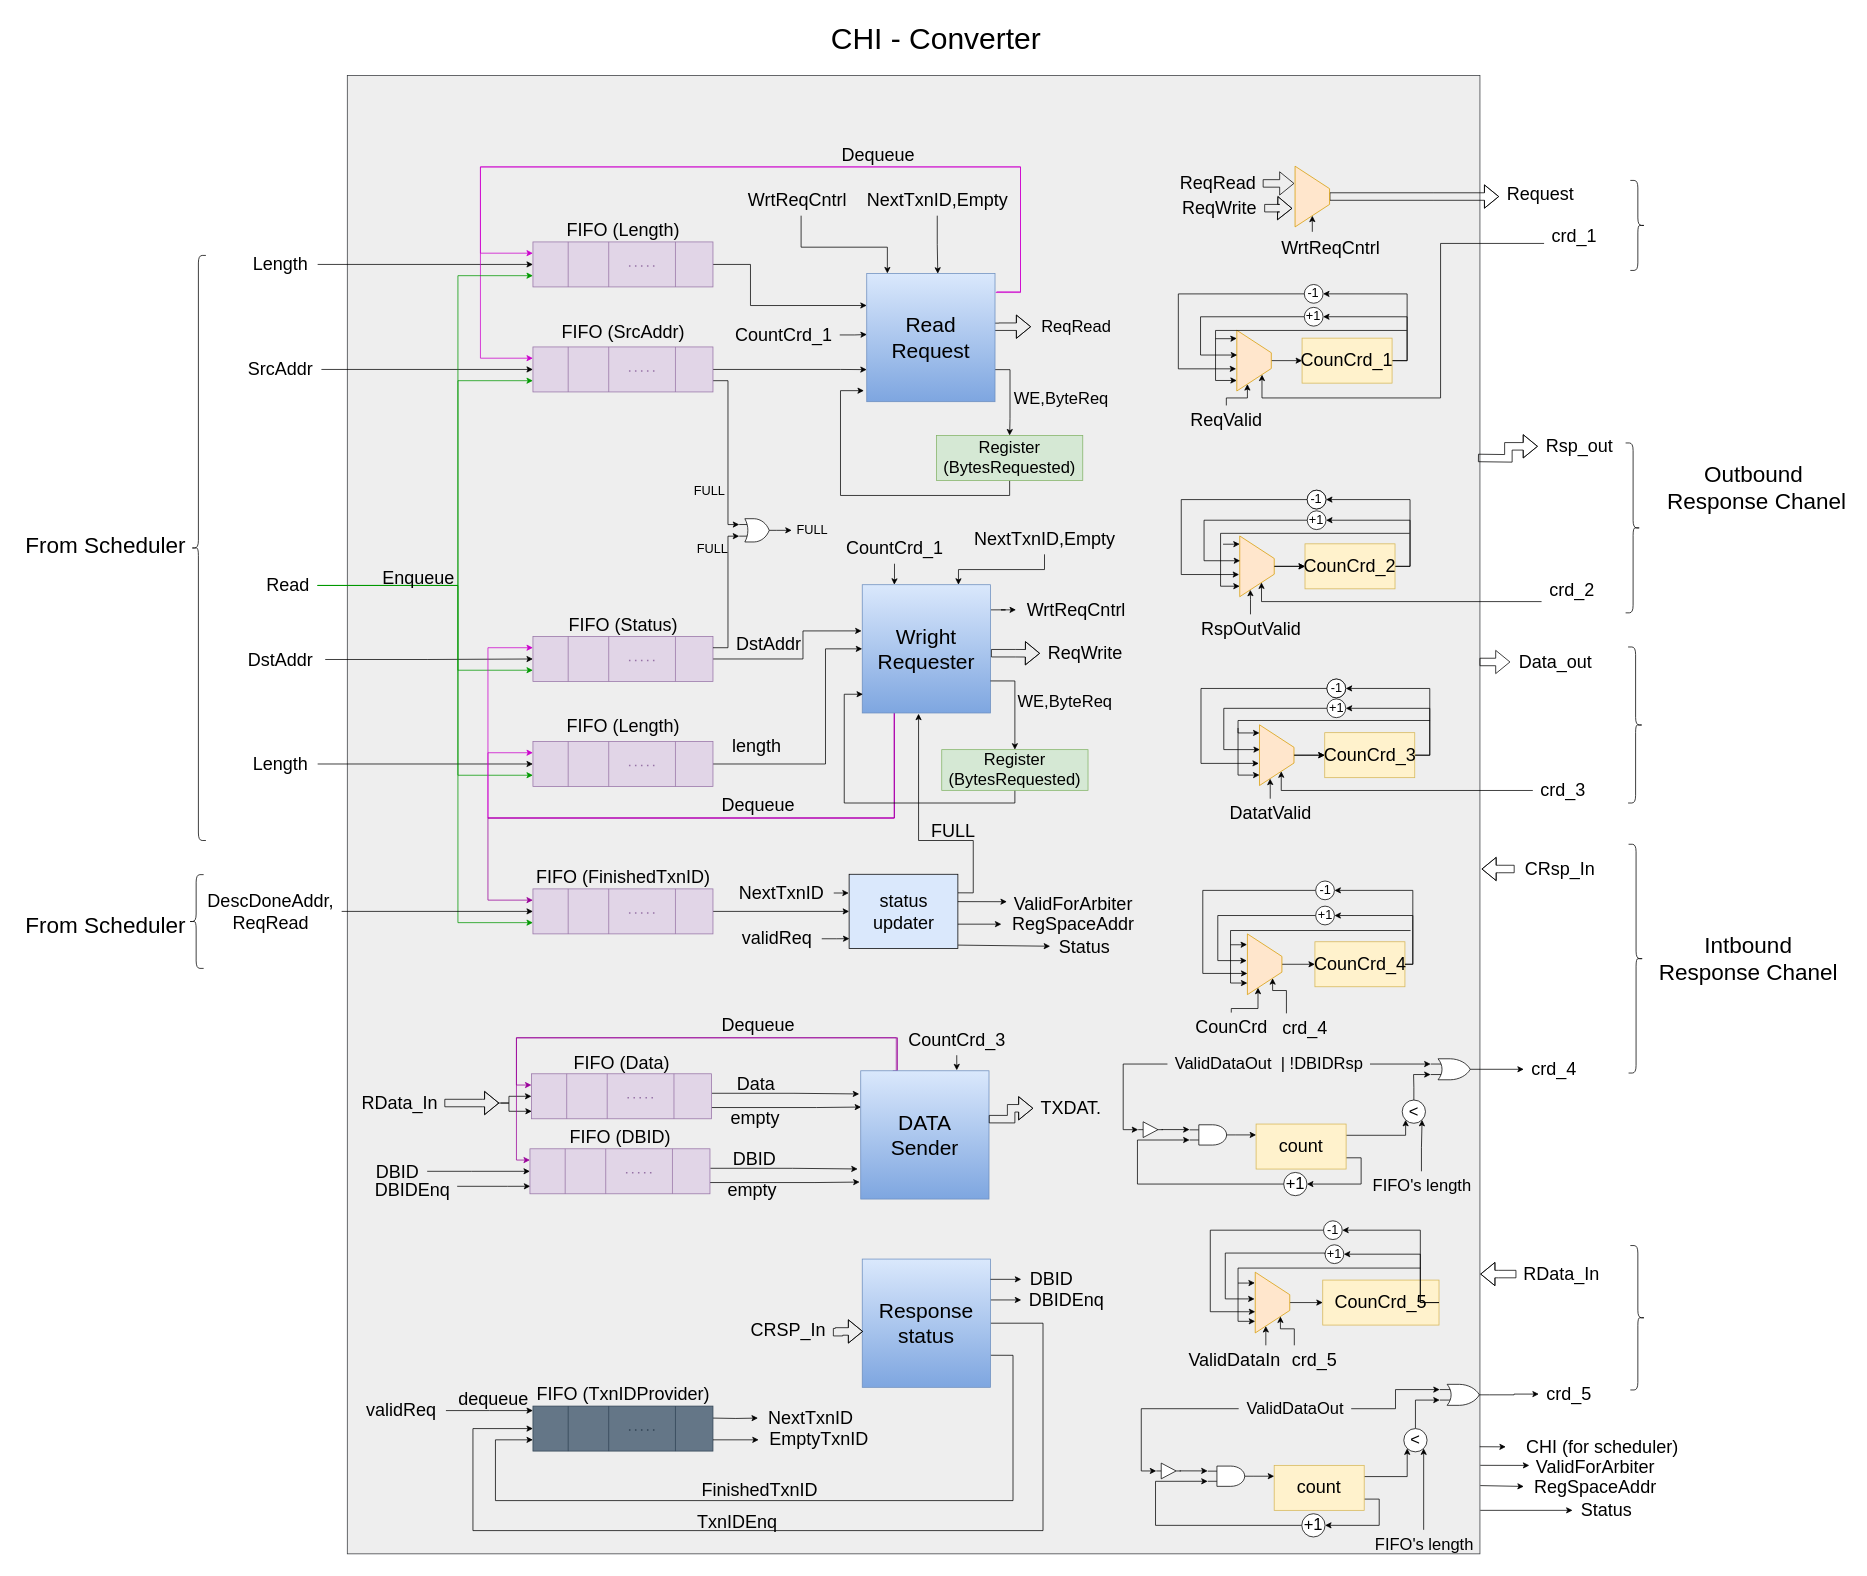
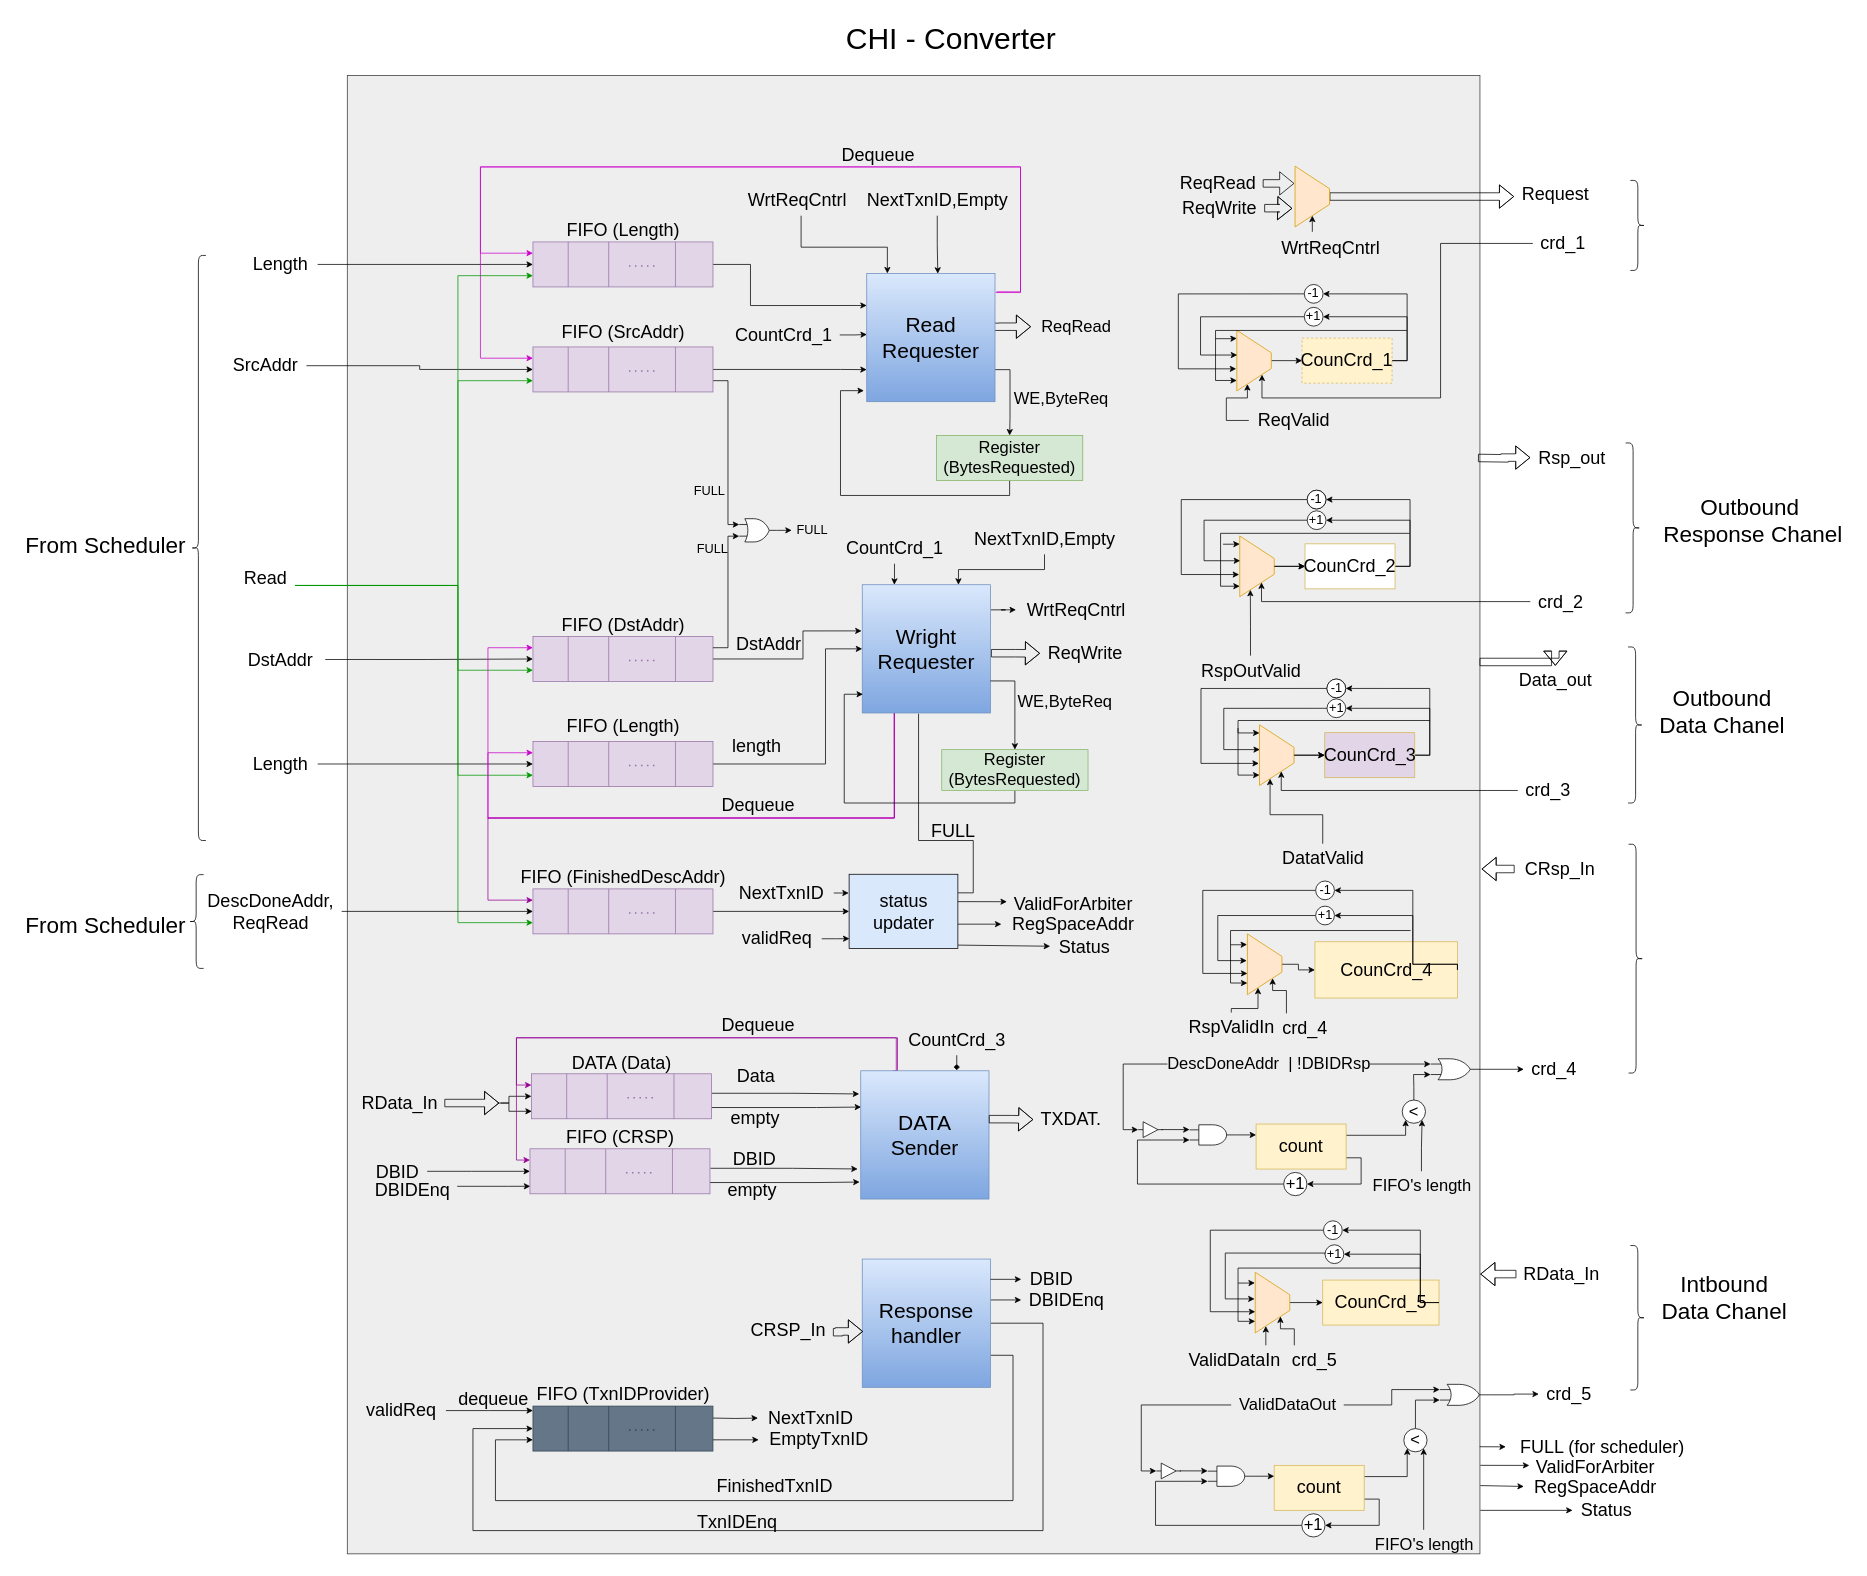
node "CHI - Converter": moved (936, 38) -> (951, 38)
node "Request": moved (1540, 195) -> (1555, 195)
node "crd_1": moved (1574, 236) -> (1563, 243)
node "Read Request": label "Read Request" -> "Read Requester"
node "CounCrd_1": style solid -> dashed
node "SrcAddr": moved (280, 369) -> (265, 366)
node "ReqValid": moved (1226, 420) -> (1294, 420)
node "Rsp_out": moved (1579, 446) -> (1571, 458)
node "Outbound Response Chanel": moved (1753, 487) -> (1749, 521)
node "CounCrd_2": fillcolor #fff2cc -> #ffffff
node "Enqueue": removed
node "Read": moved (288, 585) -> (265, 578)
node "crd_2": moved (1571, 590) -> (1560, 602)
node "FIFO (Status)": label "FIFO (Status)" -> "FIFO (DstAddr)"
node "RspOutValid": moved (1250, 629) -> (1250, 671)
node "Data_out": moved (1555, 662) -> (1555, 681)
node "Outbound Data Chanel": added
edge "status updater" -> "Wright Requester": arrowhead classic -> none
node "CounCrd_3": fillcolor #fff2cc -> #e1d5e7
node "crd_3": moved (1563, 790) -> (1548, 790)
node "DatatValid": moved (1270, 814) -> (1323, 859)
node "FIFO (FinishedTxnID)": label "FIFO (FinishedTxnID)" -> "FIFO (FinishedDescAddr)"
node "Intbound Response Chanel": removed
node "CounCrd_4": size 90x45 -> 143x56
node "CounCrd": label "CounCrd" -> "RspValidIn"
node "FIFO (Data)": label "FIFO (Data)" -> "DATA (Data)"
edge "CountCrd_3" -> "DATA Sender": arrowhead classic -> diamond
node "ValidDataOut | !DBIDRsp": label "ValidDataOut | !DBIDRsp" -> "DescDoneAddr | !DBIDRsp"
node "Data": moved (756, 1084) -> (756, 1077)
node "TXDAT.": moved (1071, 1108) -> (1071, 1119)
node "FIFO (DBID)": label "FIFO (DBID)" -> "FIFO (CRSP)"
node "Intbound Data Chanel": added
node "Response status": label "Response status" -> "Response handler"
node "ValidDataOut": moved (1295, 1409) -> (1287, 1405)
node "CHI (for scheduler)": label "CHI (for scheduler)" -> "FULL (for scheduler)"
node "FinishedTxnID": moved (759, 1490) -> (774, 1486)
